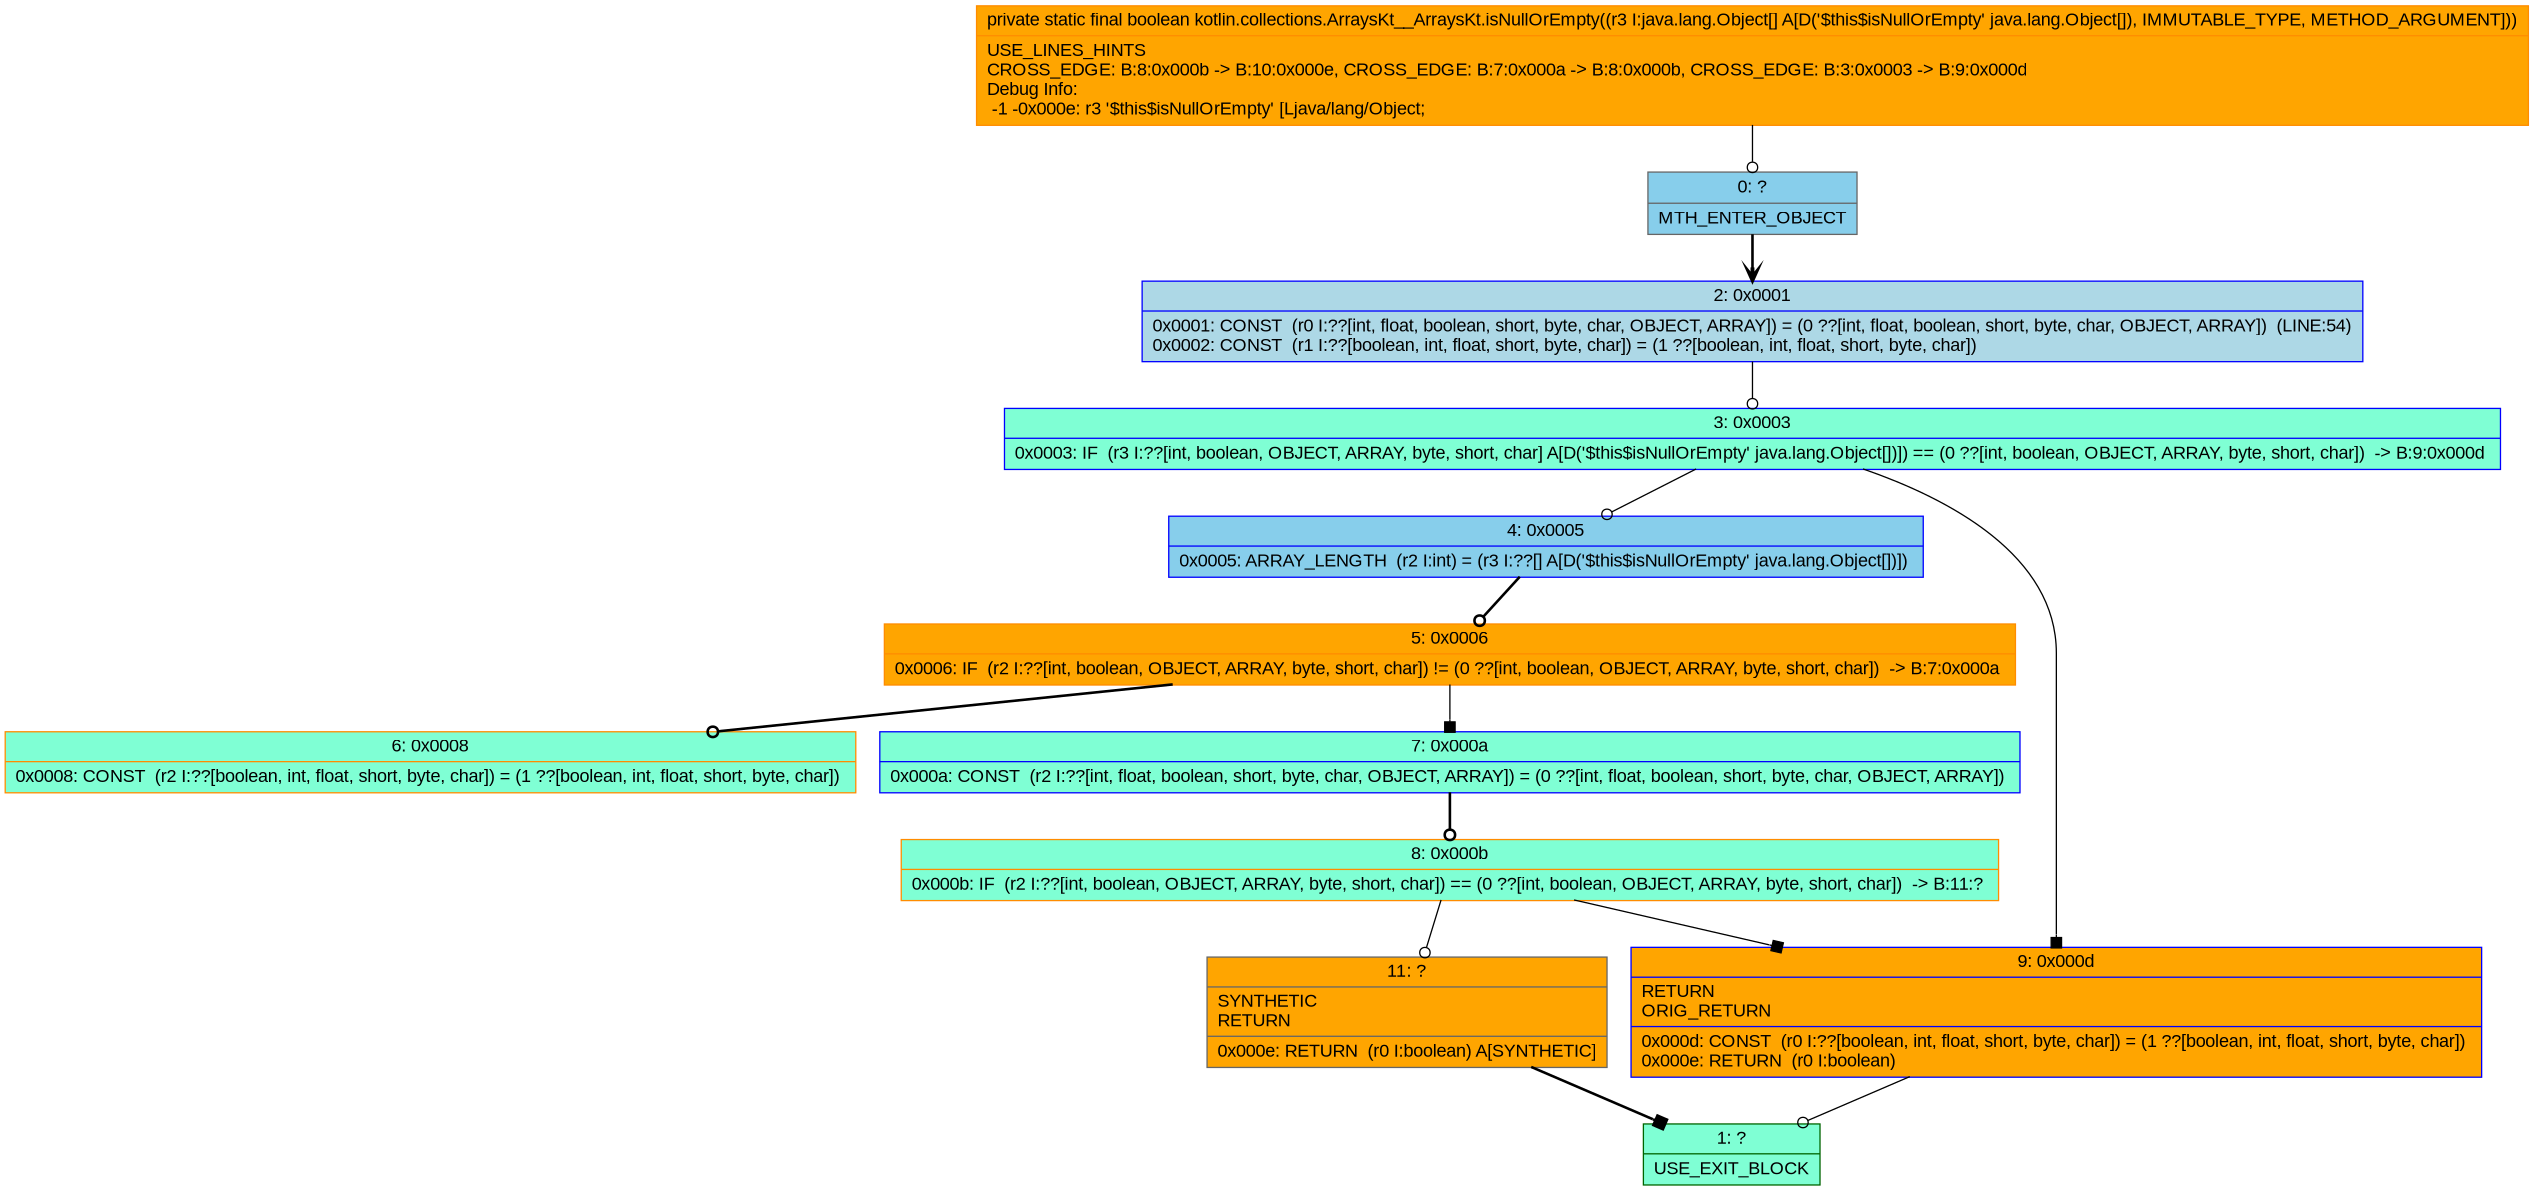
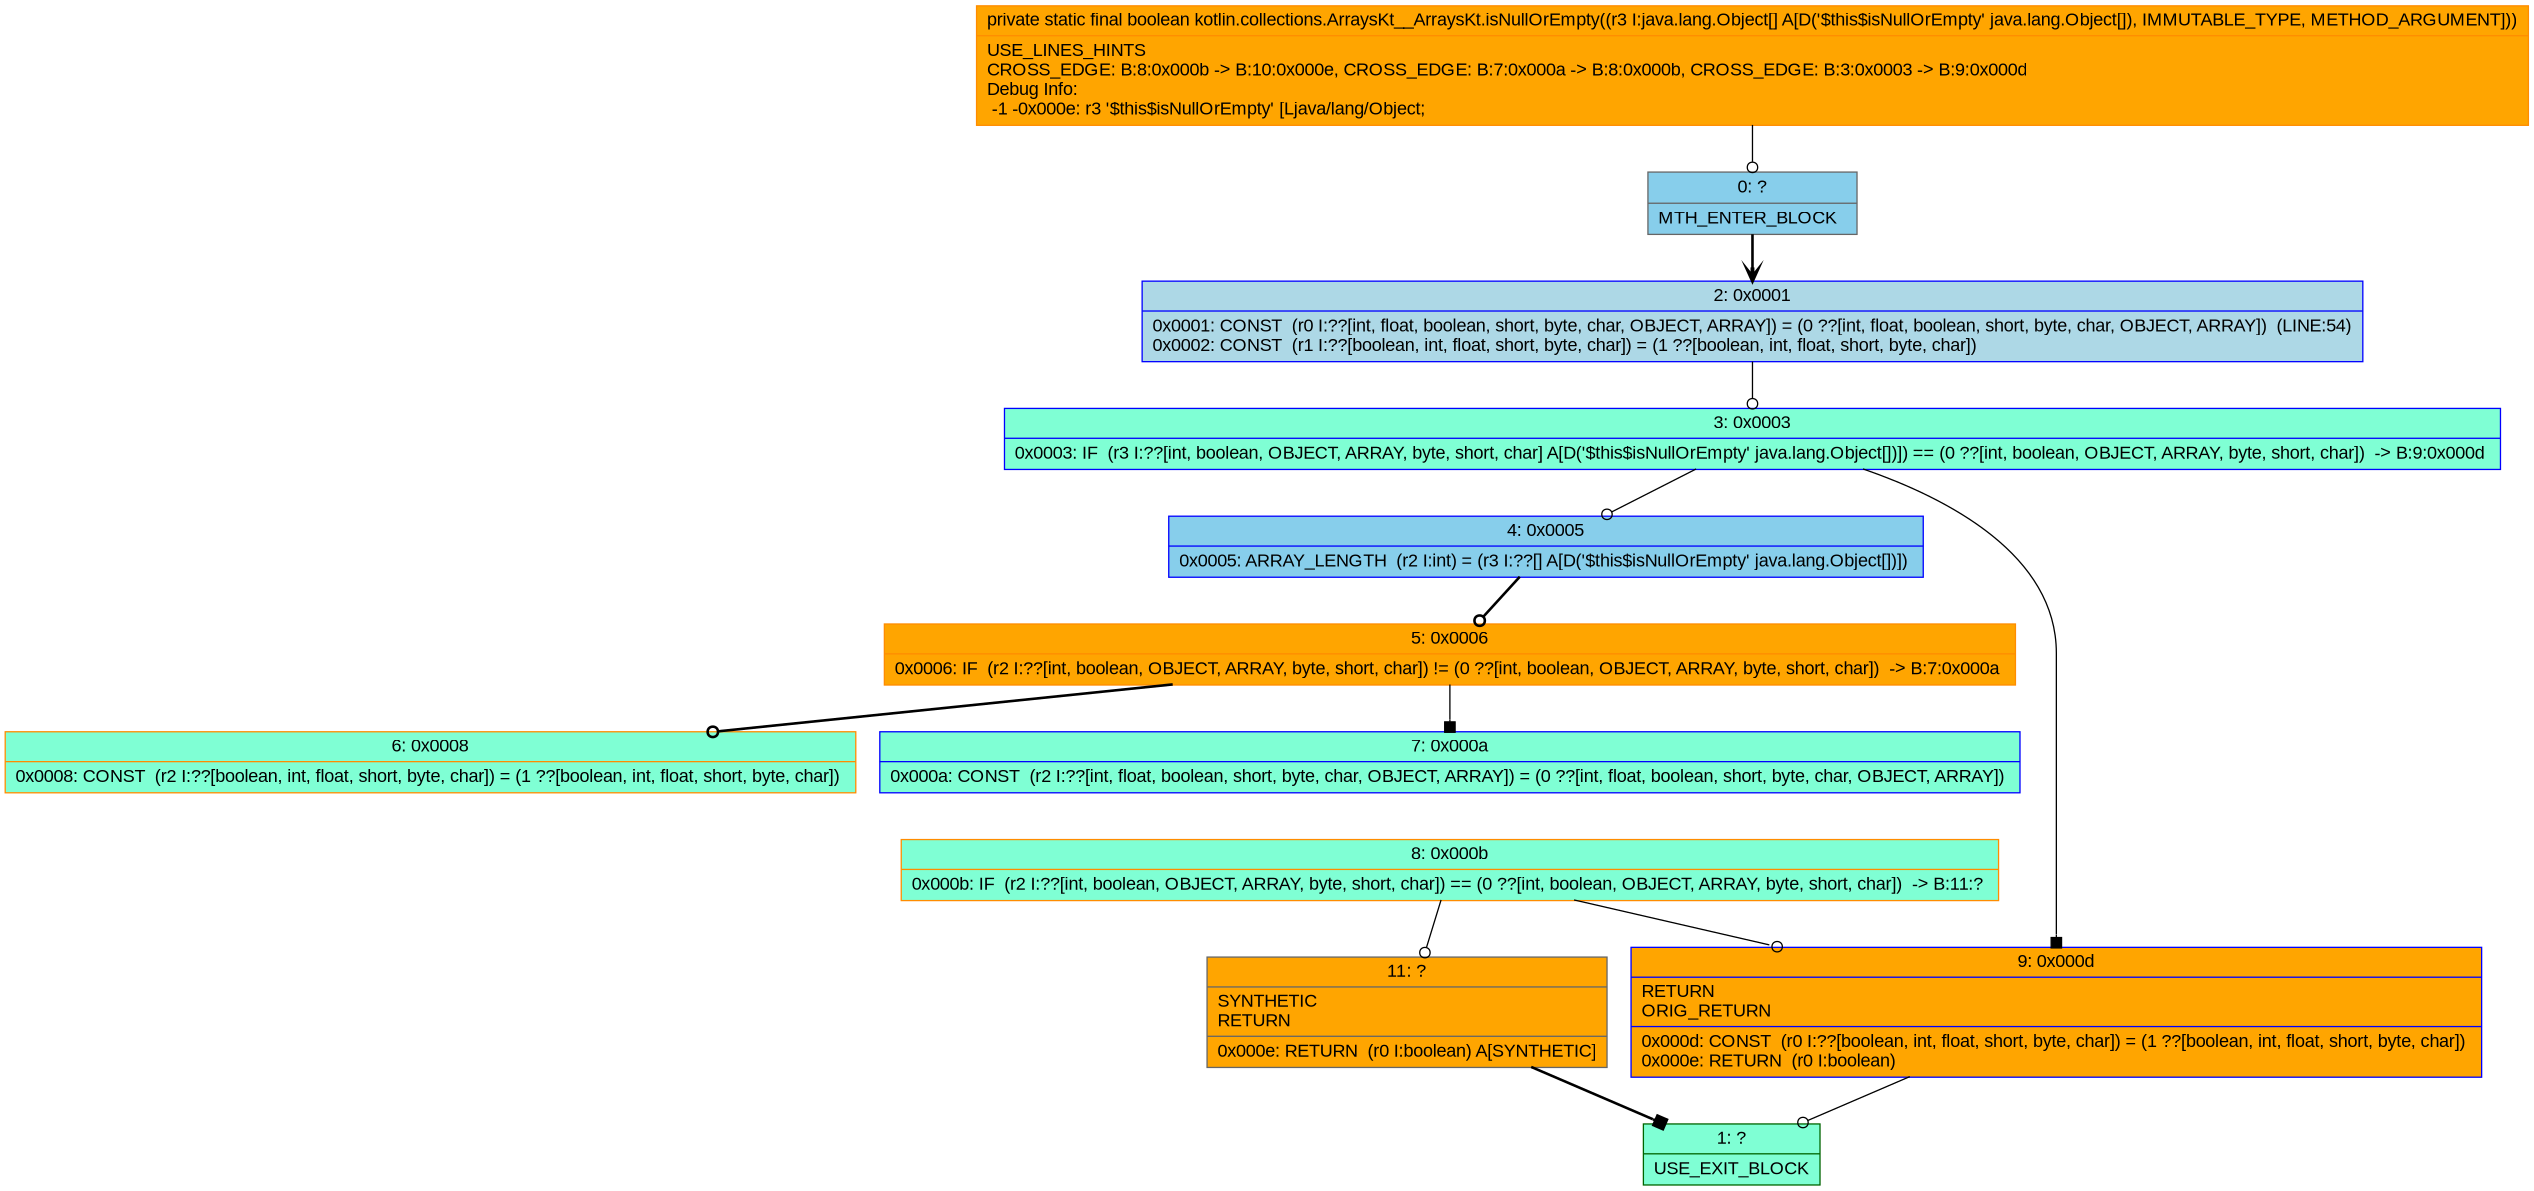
node "0: ?": text "MTH_ENTER_OBJECT" -> "MTH_ENTER_BLOCK"
edge "7: 0x000a" -> "8: 0x000b": removed
edge "8: 0x000b" -> "9: 0x000d": arrowhead box -> odot
